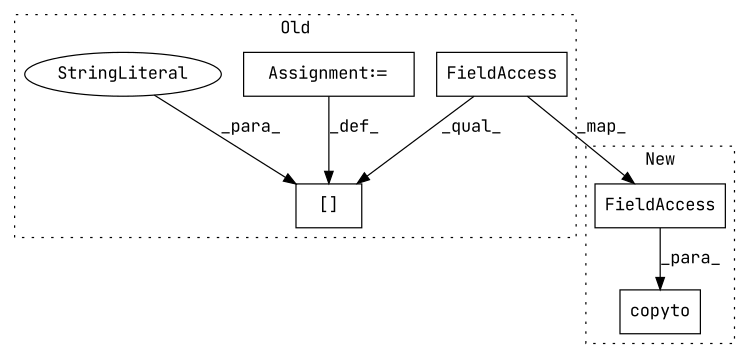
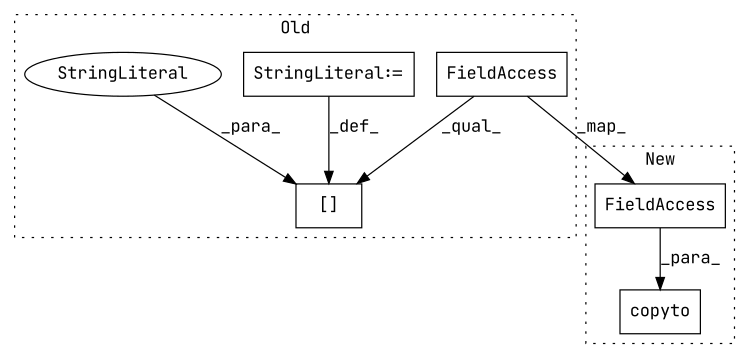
node "Assignment:=": label "Assignment:=" -> "StringLiteral:="
